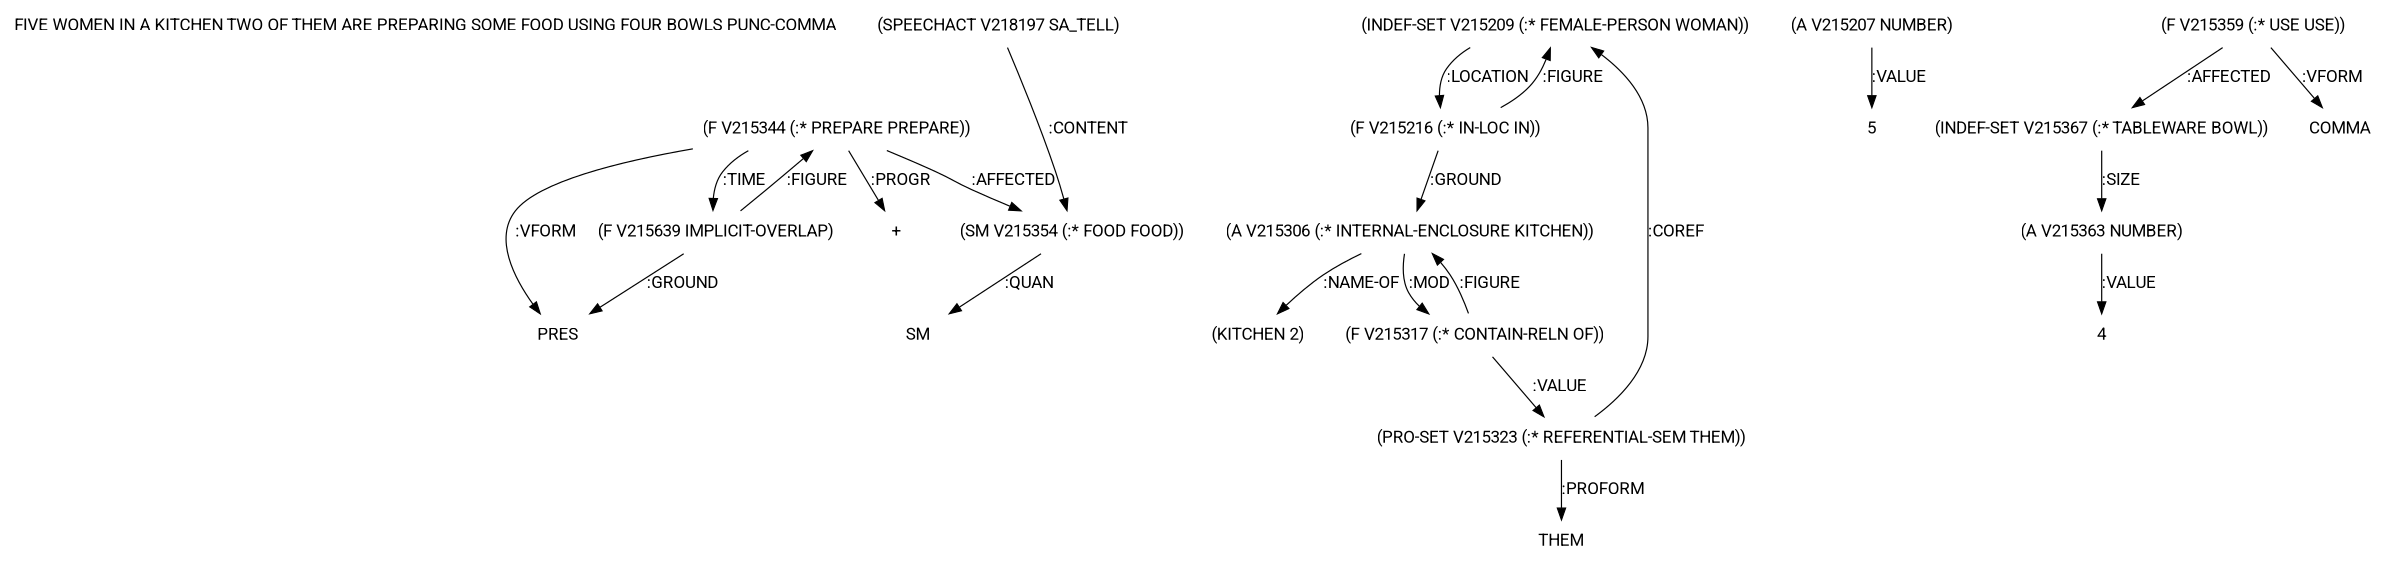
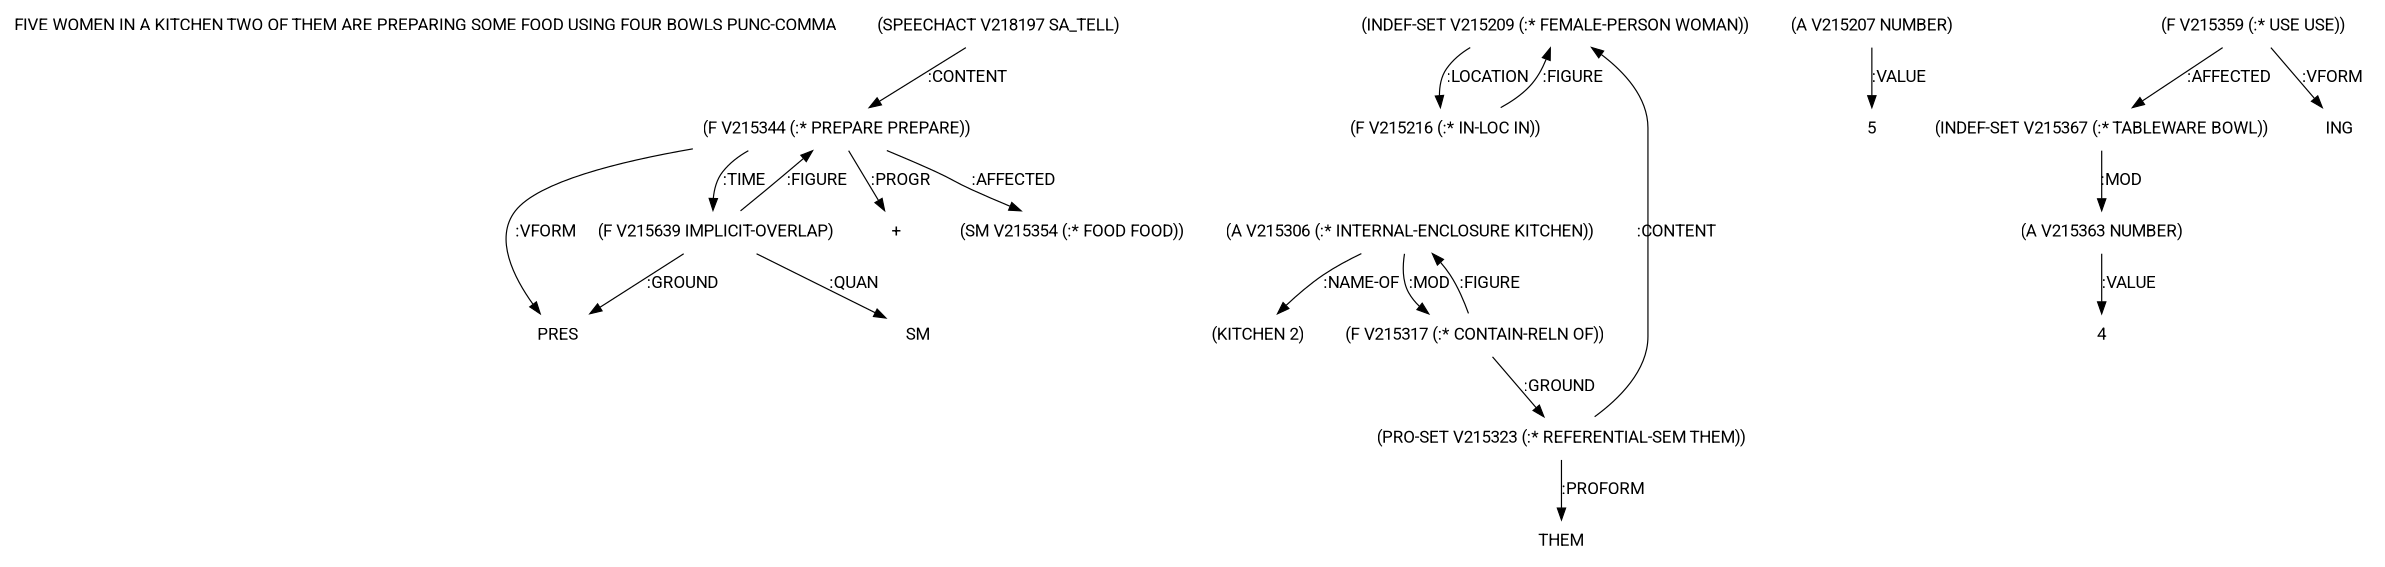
edge "(SPEECHACT V218197 SA_TELL)" -> "(SM V215354 (:* FOOD FOOD))": now "(SPEECHACT V218197 SA_TELL)" -> "(F V215344 (:* PREPARE PREPARE))"
node "COMMA": label "COMMA" -> "ING"
edge "(F V215216 (:* IN-LOC IN))" -> "(A V215306 (:* INTERNAL-ENCLOSURE KITCHEN))": removed, label ":GROUND"
edge "(INDEF-SET V215367 (:* TABLEWARE BOWL))" -> "(A V215363 NUMBER)": label ":SIZE" -> ":MOD"
edge "(PRO-SET V215323 (:* REFERENTIAL-SEM THEM))" -> "(INDEF-SET V215209 (:* FEMALE-PERSON WOMAN))": label ":COREF" -> ":CONTENT"
edge "(SM V215354 (:* FOOD FOOD))" -> "SM": now "(F V215639 IMPLICIT-OVERLAP)" -> "SM"
edge "(F V215317 (:* CONTAIN-RELN OF))" -> "(PRO-SET V215323 (:* REFERENTIAL-SEM THEM))": label ":VALUE" -> ":GROUND"
